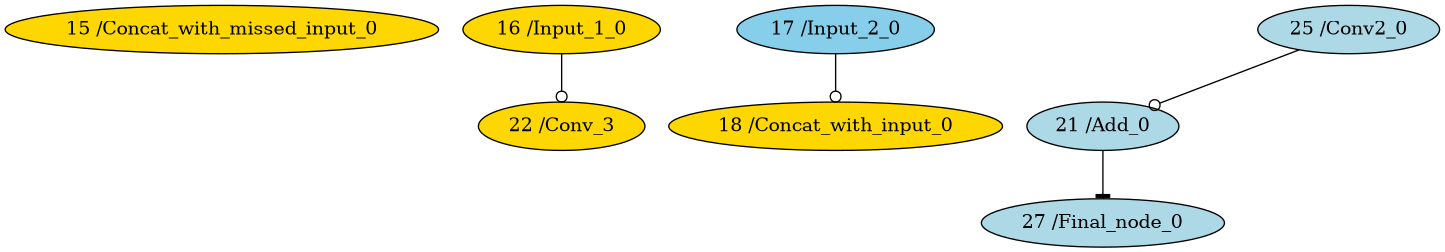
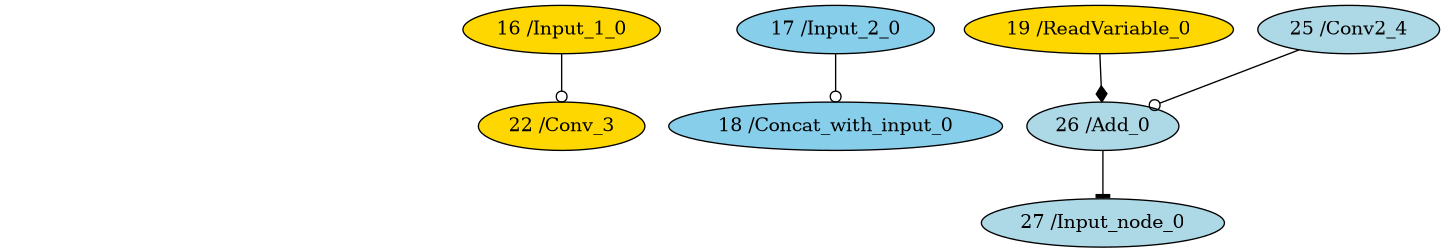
node "15 /Concat_with_missed_input_0": removed
node "19 /ReadVariable_0": added
node "25 /Conv2_0": label "25 /Conv2_0" -> "25 /Conv2_4"
node "18 /Concat_with_input_0": fillcolor gold -> skyblue
node "21 /Add_0": label "21 /Add_0" -> "26 /Add_0"
node "27 /Final_node_0": label "27 /Final_node_0" -> "27 /Input_node_0"
